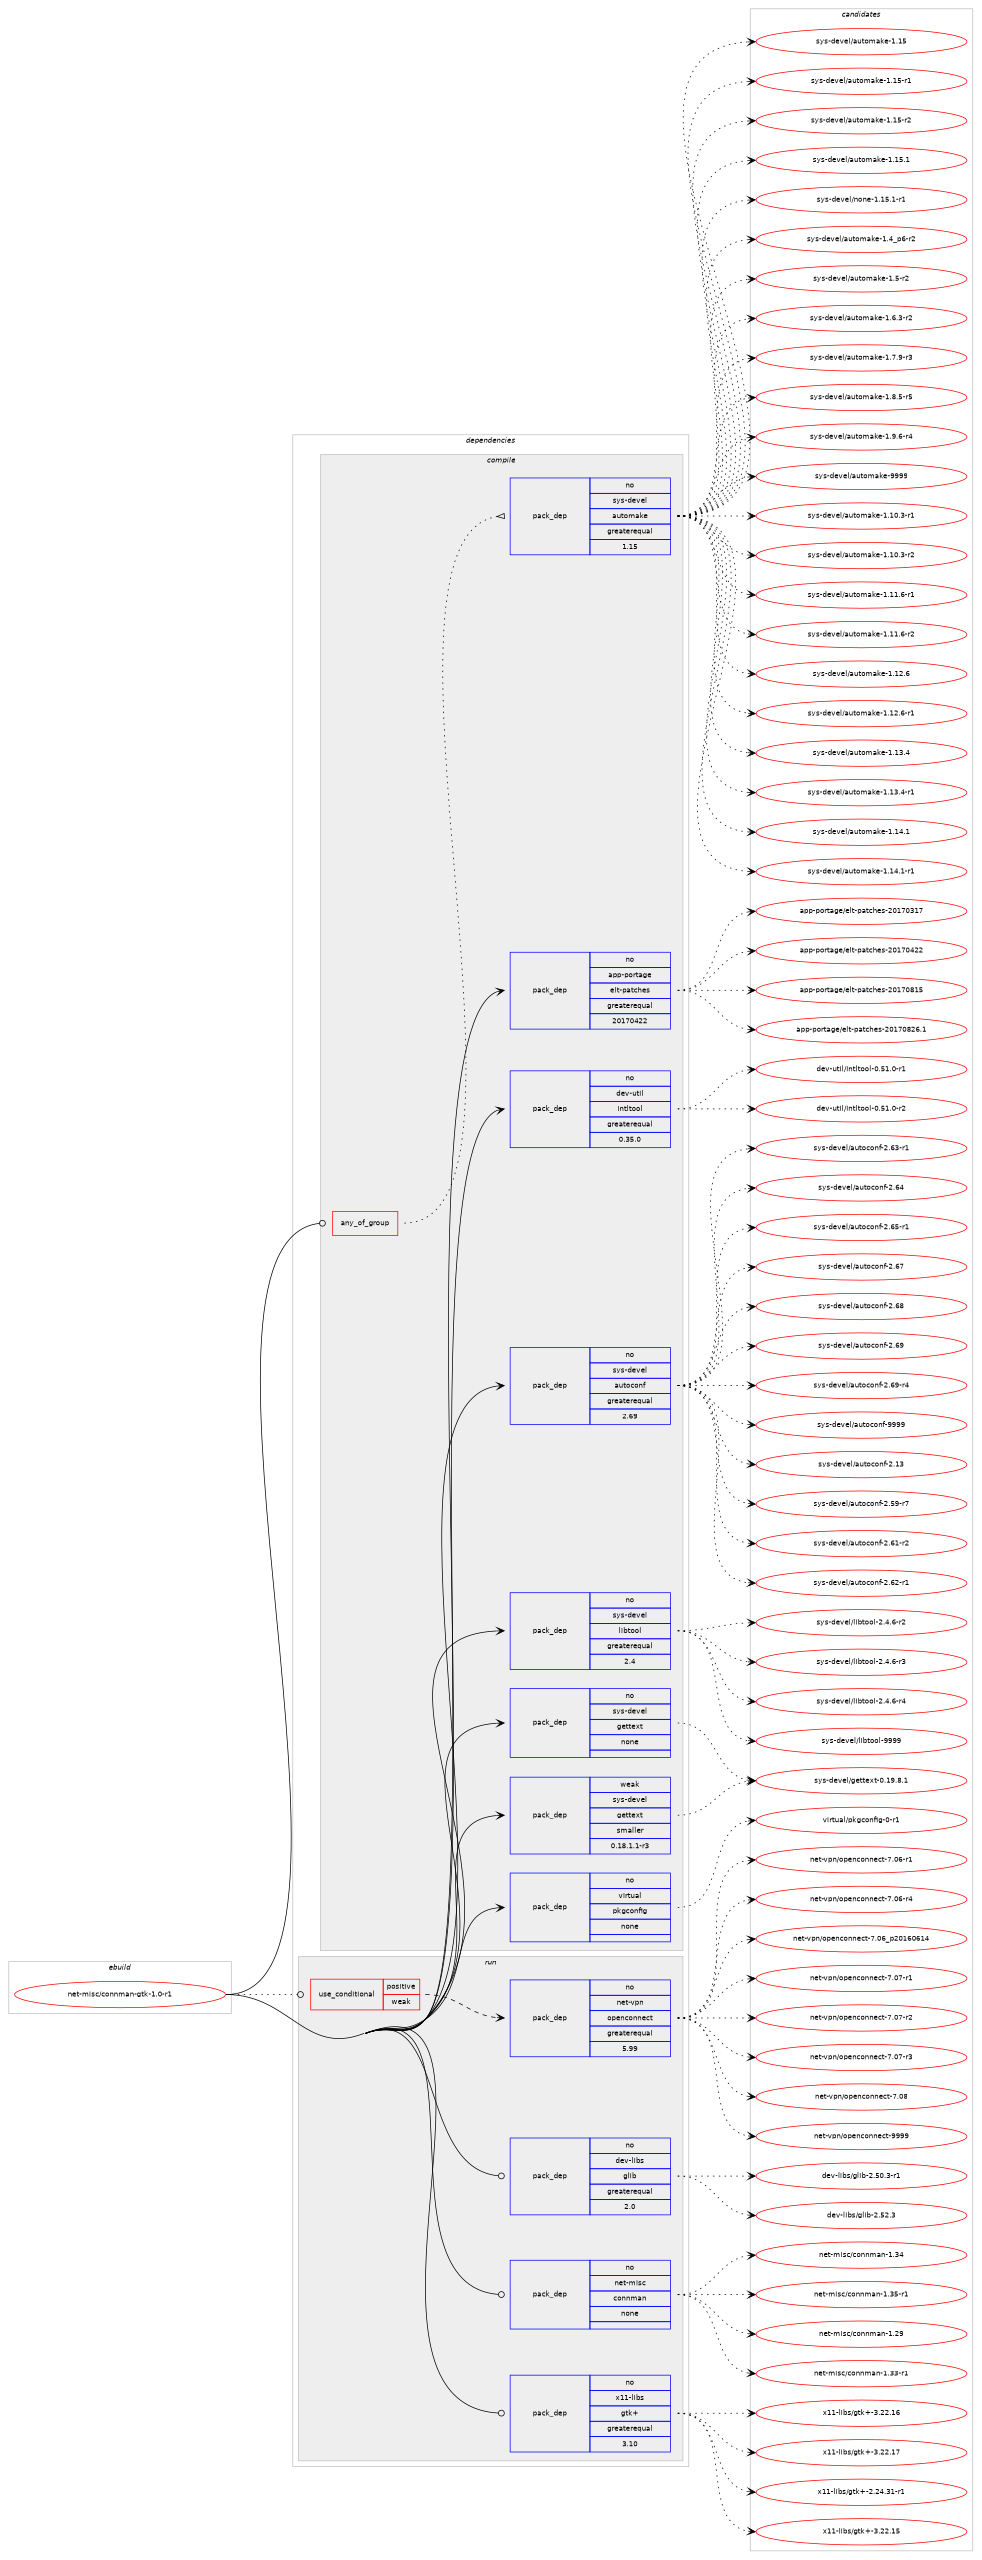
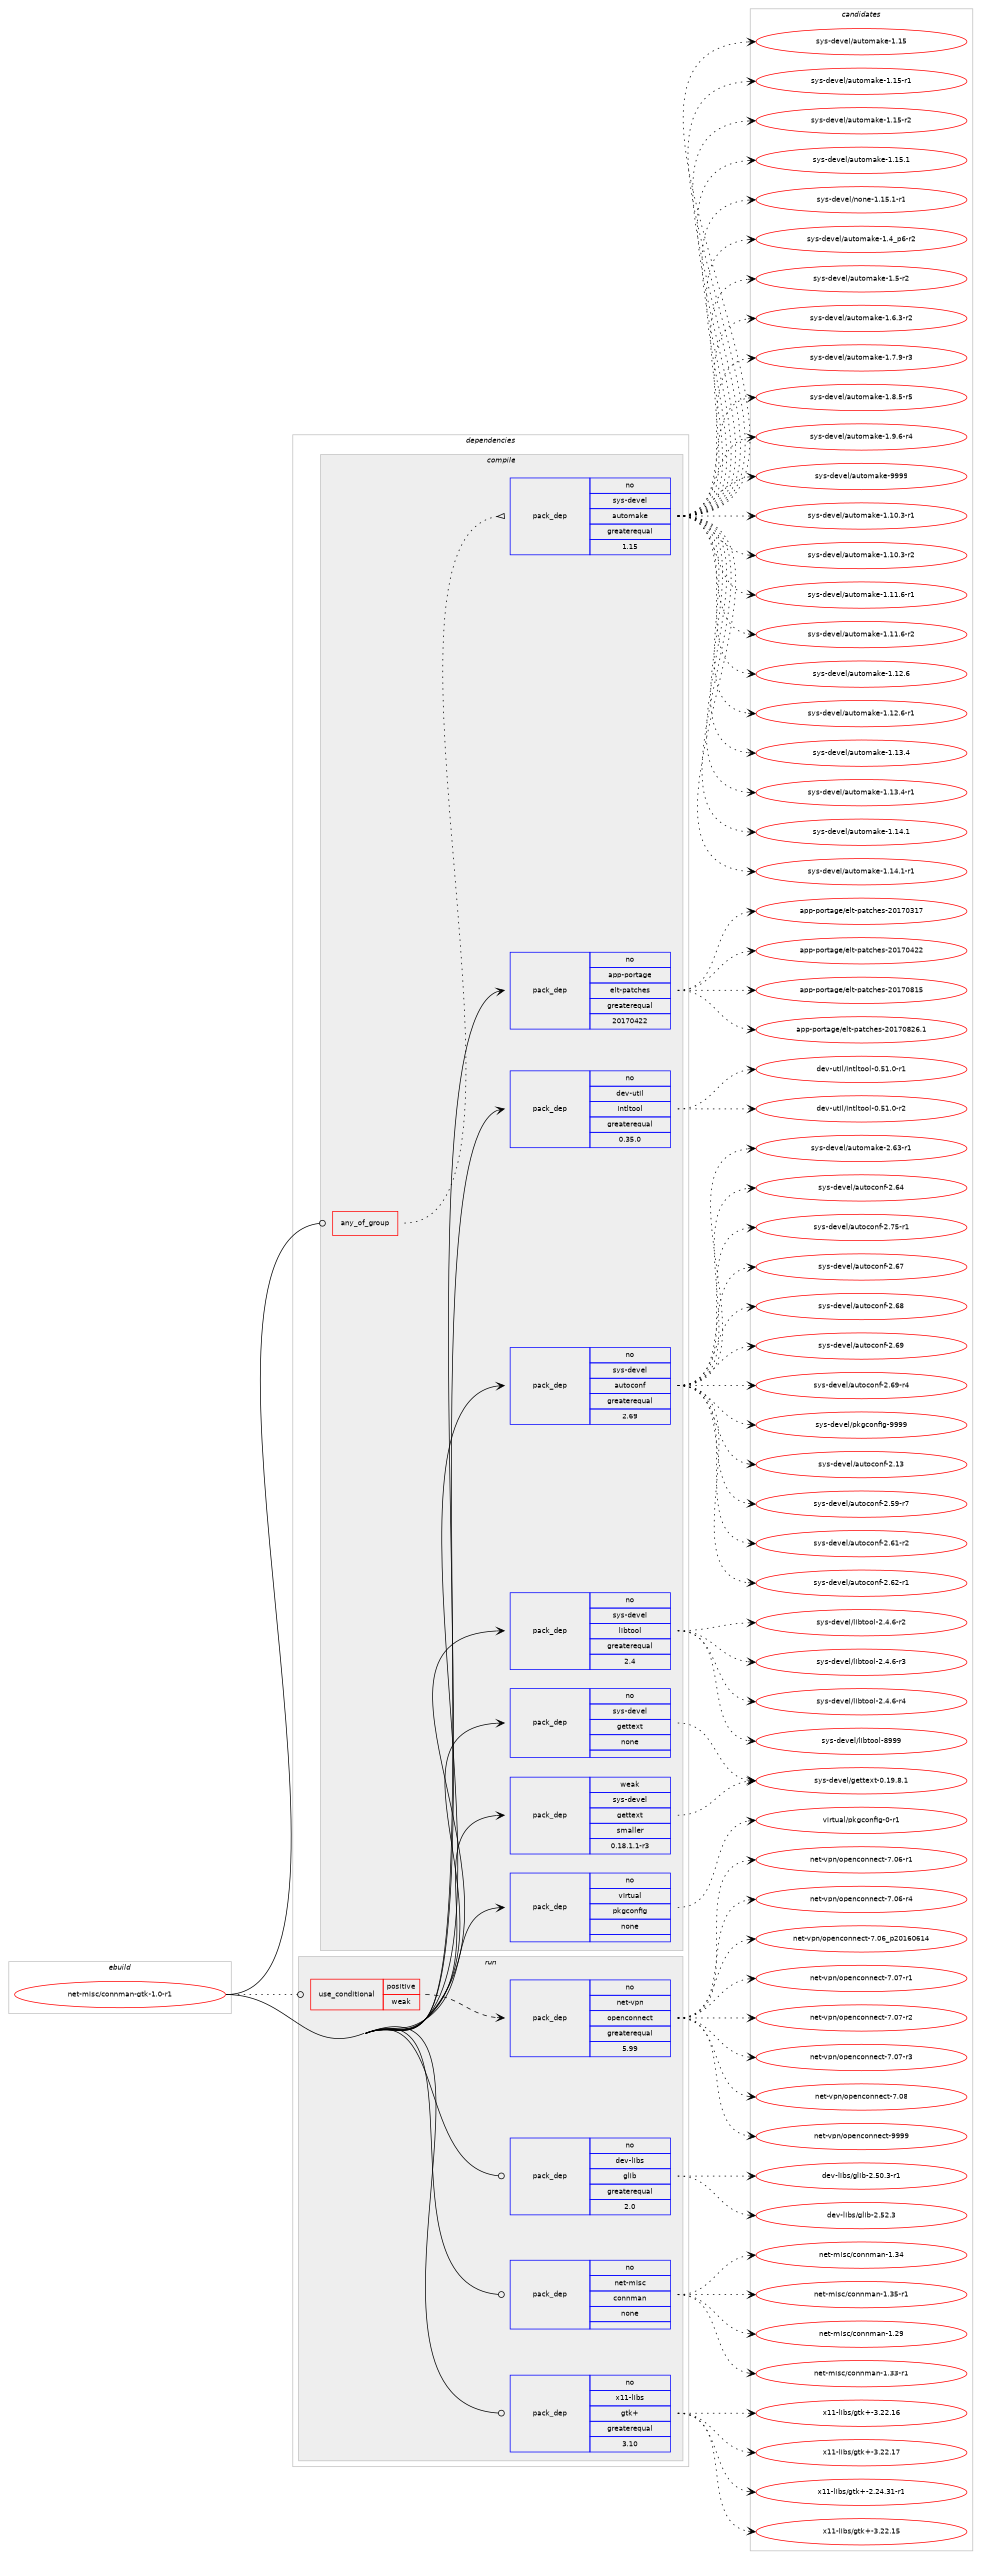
node "sys-devel/autoconf-2.63-r1": label "sys-devel/autoconf-2.63-r1" -> "sys-devel/automake-2.63-r1"
node "sys-devel/autoconf-2.65-r1": label "sys-devel/autoconf-2.65-r1" -> "sys-devel/autoconf-2.75-r1"
node "sys-devel/autoconf-9999": label "sys-devel/autoconf-9999" -> "sys-devel/pkgconfig-9999"
node "sys-devel/libtool-9999": label "sys-devel/libtool-9999" -> "sys-devel/libtool-8999"
